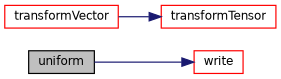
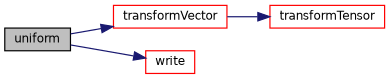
edge "uniform" -> "transformVector": added
